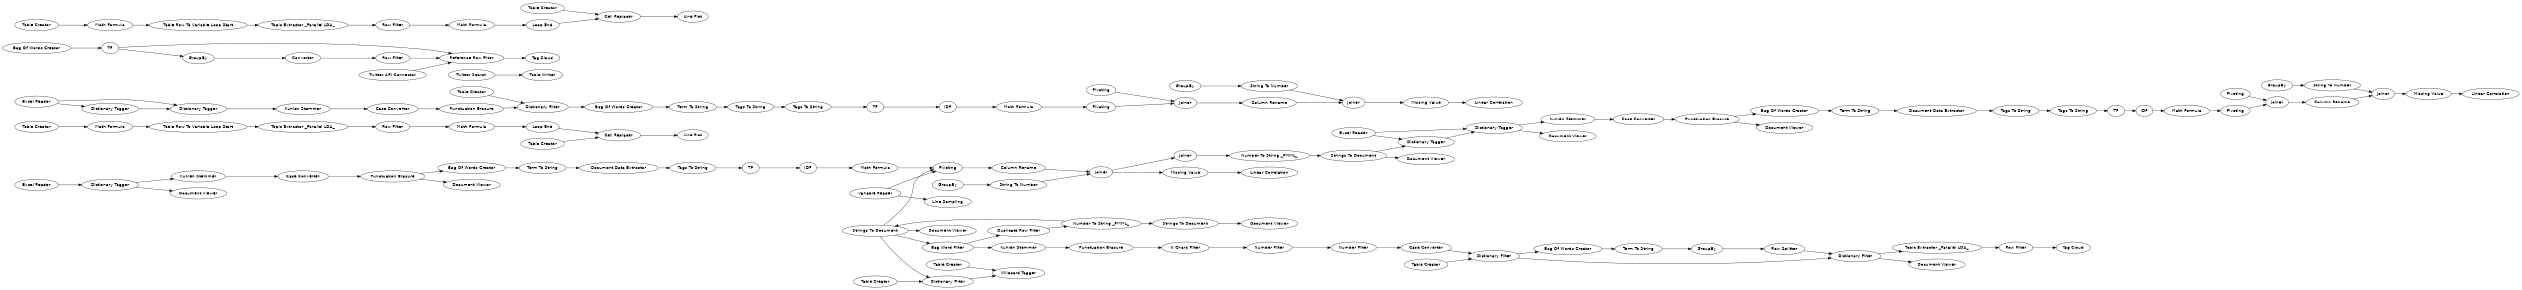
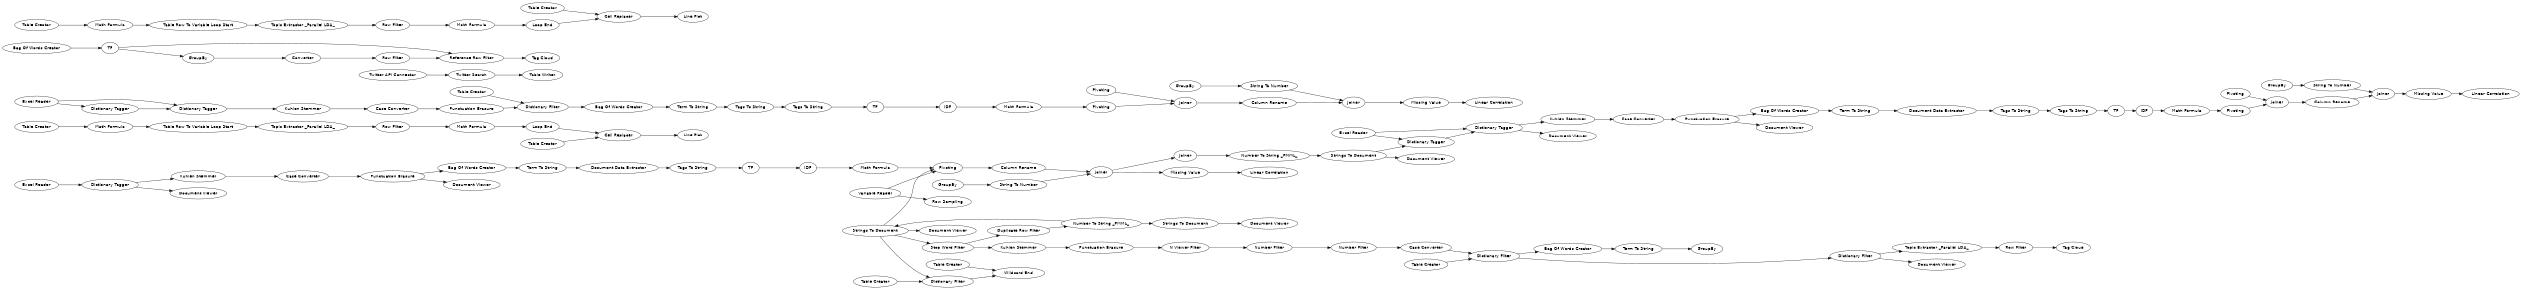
edge "Twitter API Connector" -> "Reference Row Filter": now "Twitter API Connector" -> "Twitter Search"
node "Line Sampling": label "Line Sampling" -> "Row Sampling"
node "Bag Word Filter": label "Bag Word Filter" -> "Stop Word Filter"
node "N Chars Filter": label "N Chars Filter" -> "N Viewer Filter"
node "Row Splitter": removed
node "Wildcard Tagger": label "Wildcard Tagger" -> "Wildcard End"
